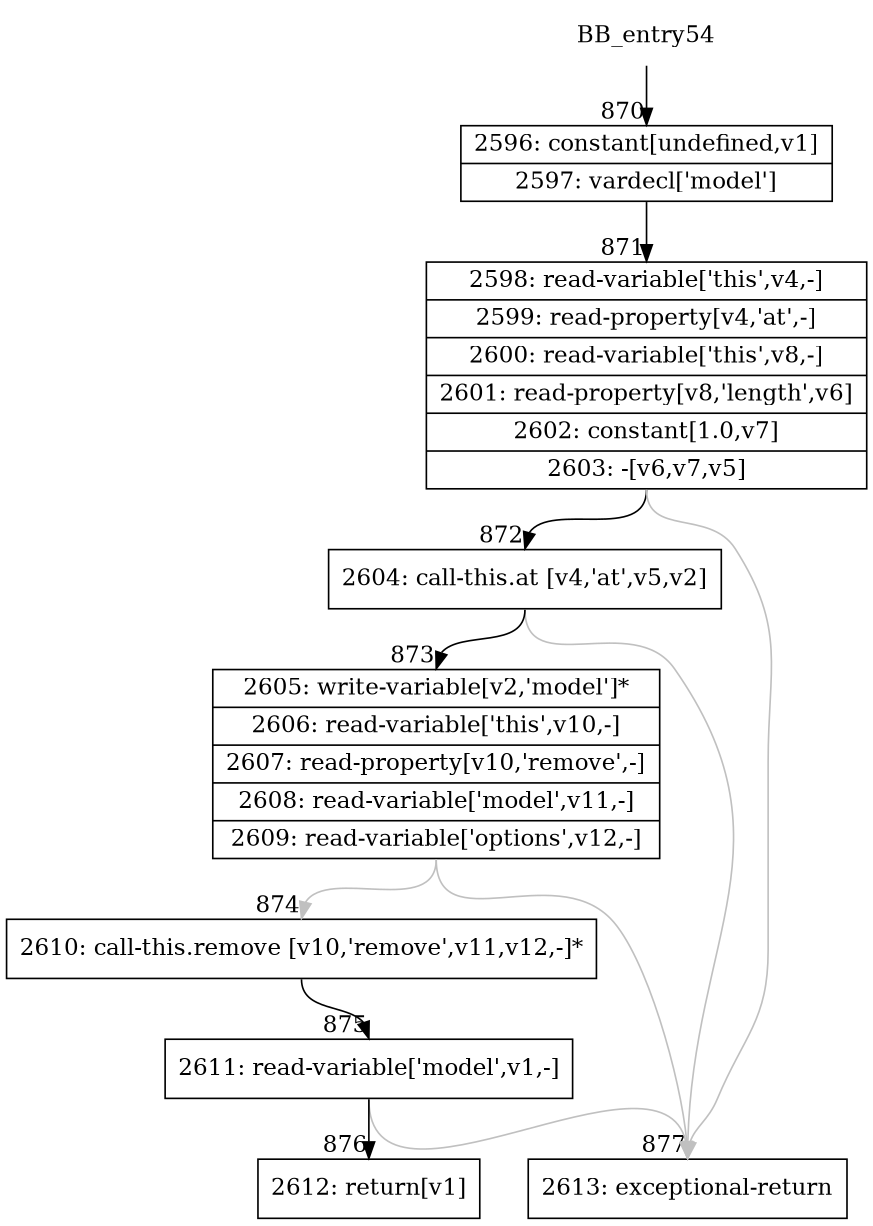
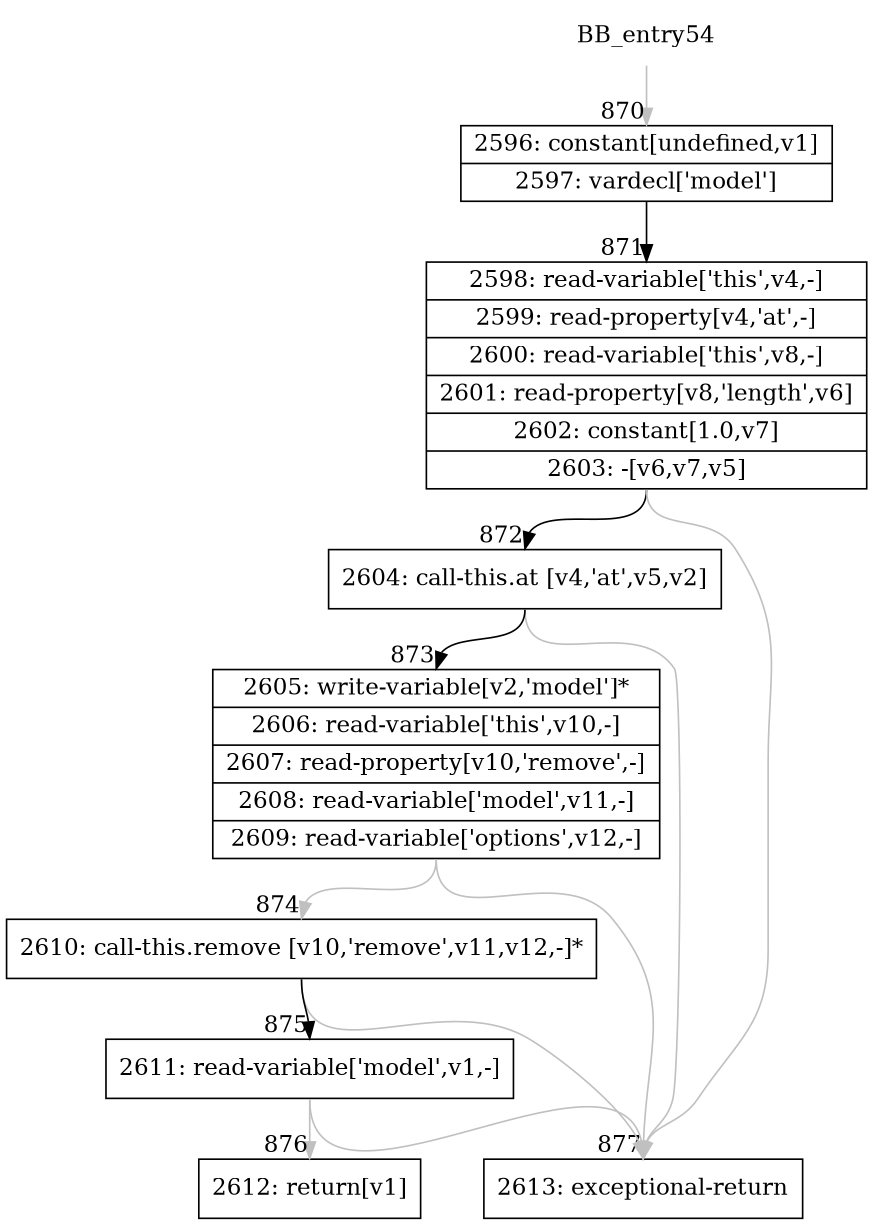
edge "BB_entry54" -> "2596: constant[undefined,v1]": color black -> gray
edge "2610: call-this.remove [v10,'remove',v11,v12,-]*" -> "2613: exceptional-return": added
edge "2611: read-variable['model',v1,-]" -> "2612: return[v1]": color black -> gray
